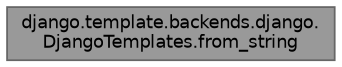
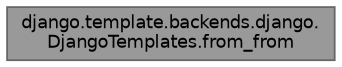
node "django.template.backends.django. DjangoTemplates.from_string": label "django.template.backends.django. DjangoTemplates.from_string" -> "django.template.backends.django. DjangoTemplates.from_from"
